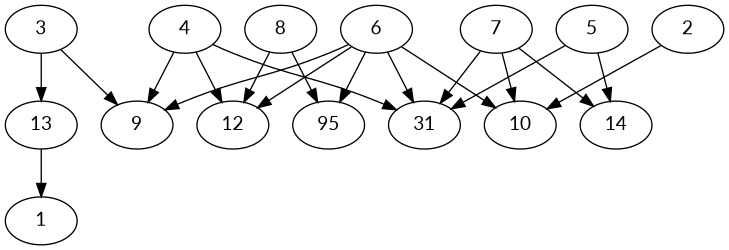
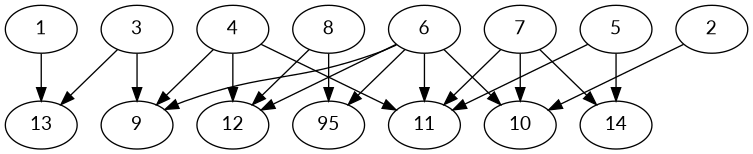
node "31": label "31" -> "11"
edge "13" -> "1": reversed
